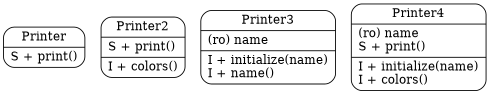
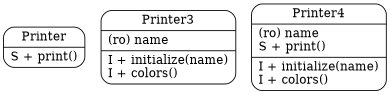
node "Printer2": removed
node "Printer3": text "I + name()" -> "I + colors()"
